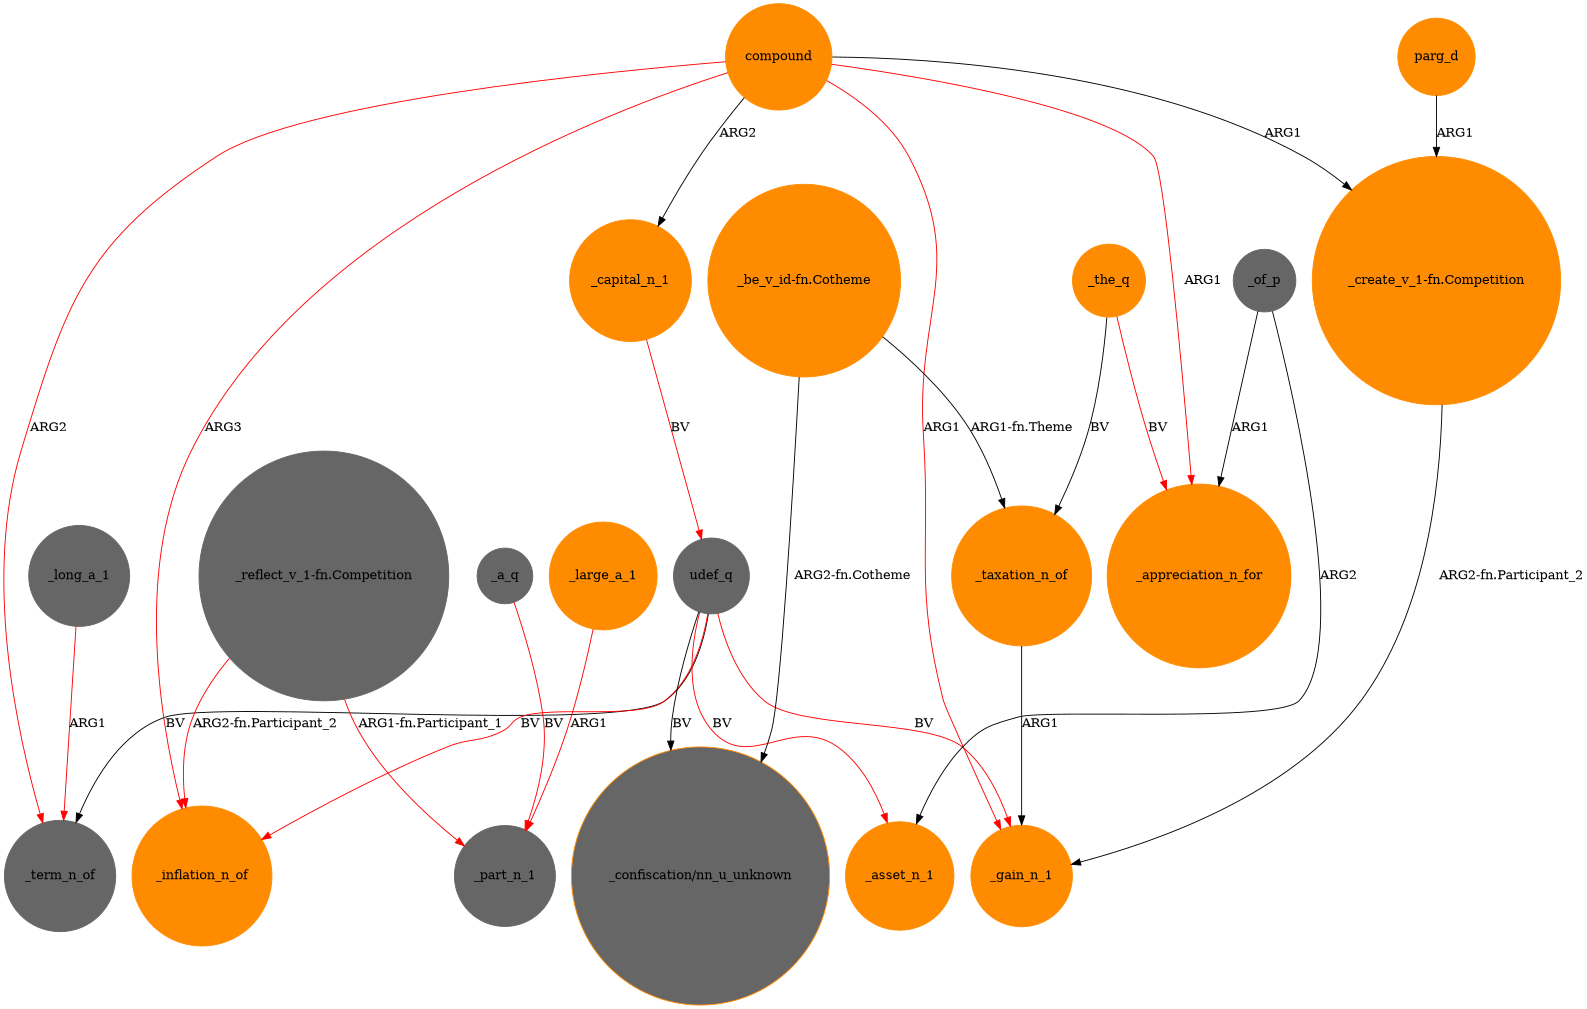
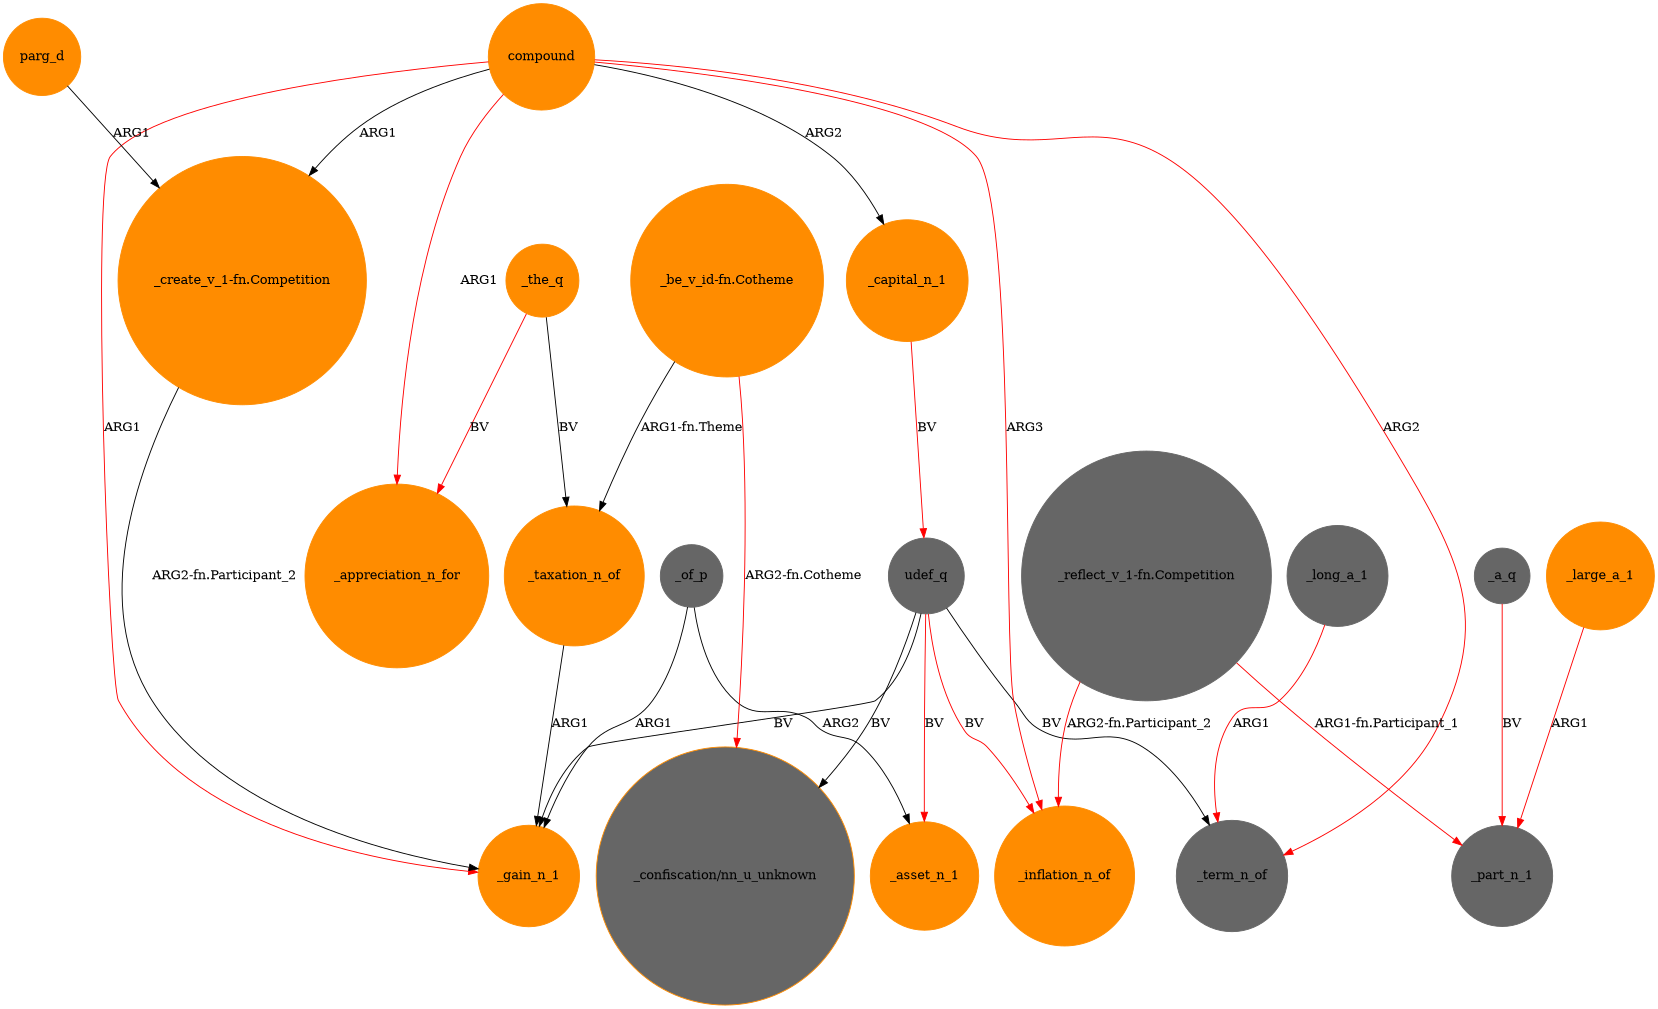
edge "_of_p" -> "_appreciation_n_for": now "_of_p" -> "_gain_n_1"
edge "_be_v_id-fn.Cotheme" -> "_confiscation/nn_u_unknown": color black -> red
edge "udef_q" -> "_gain_n_1": color red -> black
